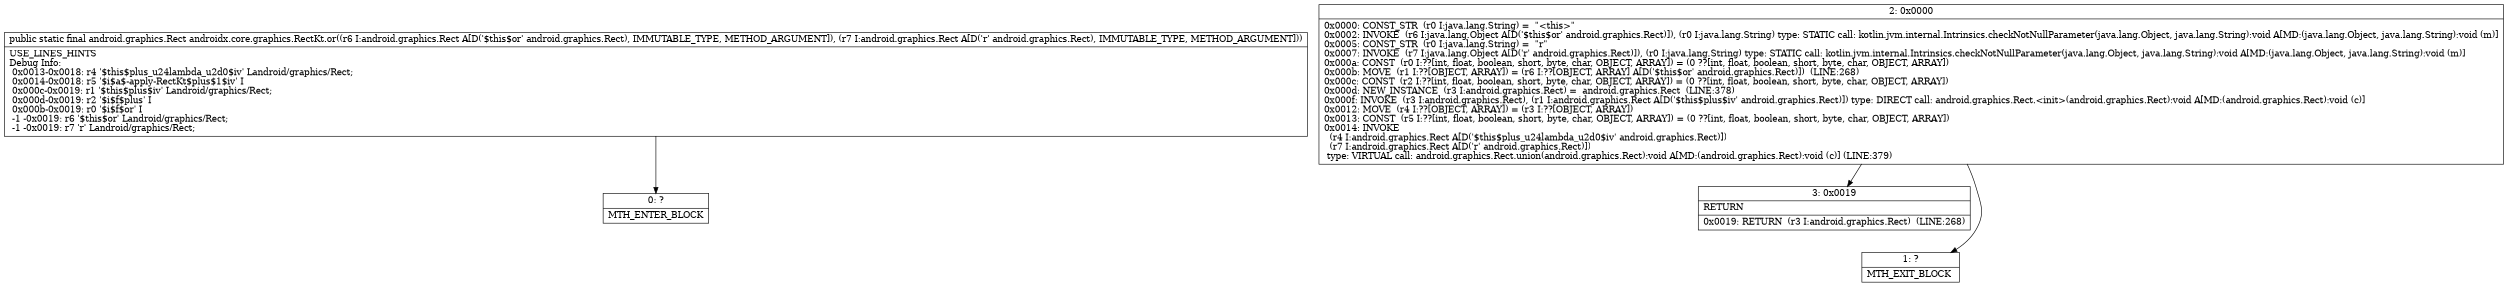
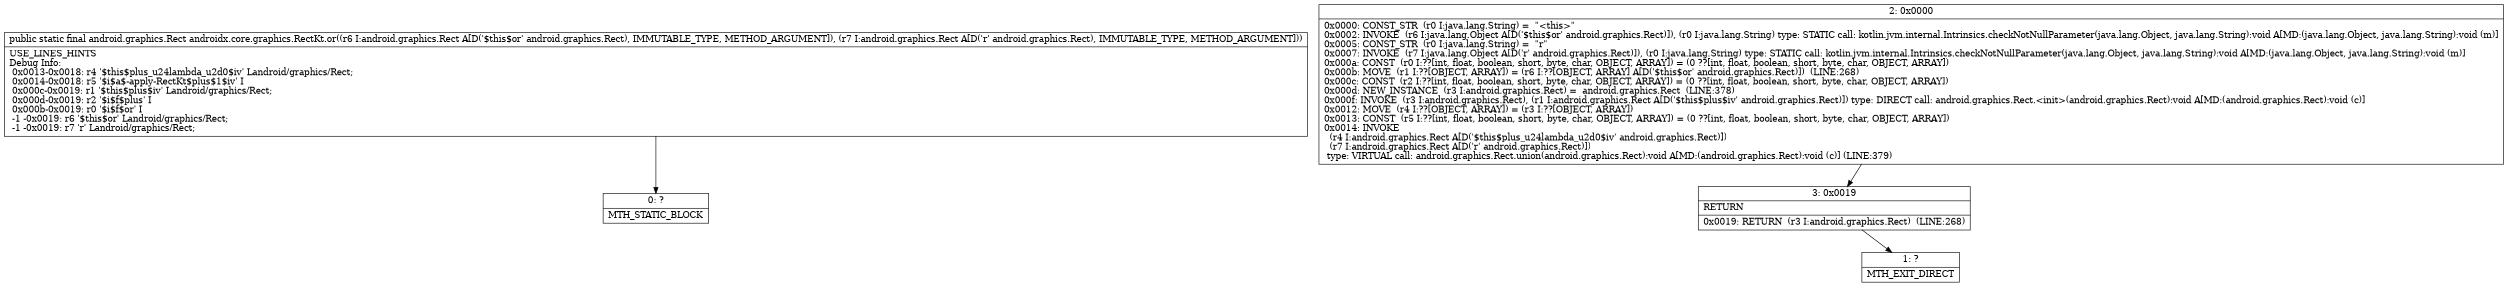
edge "2: 0x0000" -> "1: ?": now "3: 0x0019" -> "1: ?"
node "0: ?": text "MTH_ENTER_BLOCK" -> "MTH_STATIC_BLOCK"
node "1: ?": text "MTH_EXIT_BLOCK" -> "MTH_EXIT_DIRECT"
